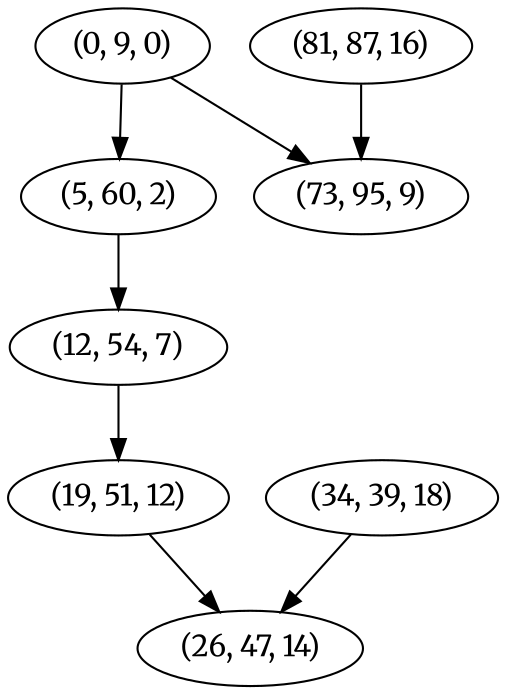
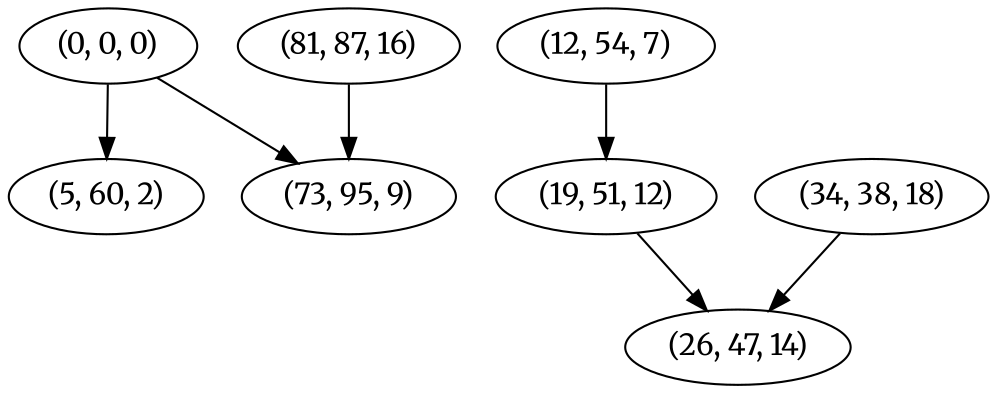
node "(0, 9, 0)": label "(0, 9, 0)" -> "(0, 0, 0)"
edge "(5, 60, 2)" -> "(12, 54, 7)": removed
node "(34, 39, 18)": label "(34, 39, 18)" -> "(34, 38, 18)"
